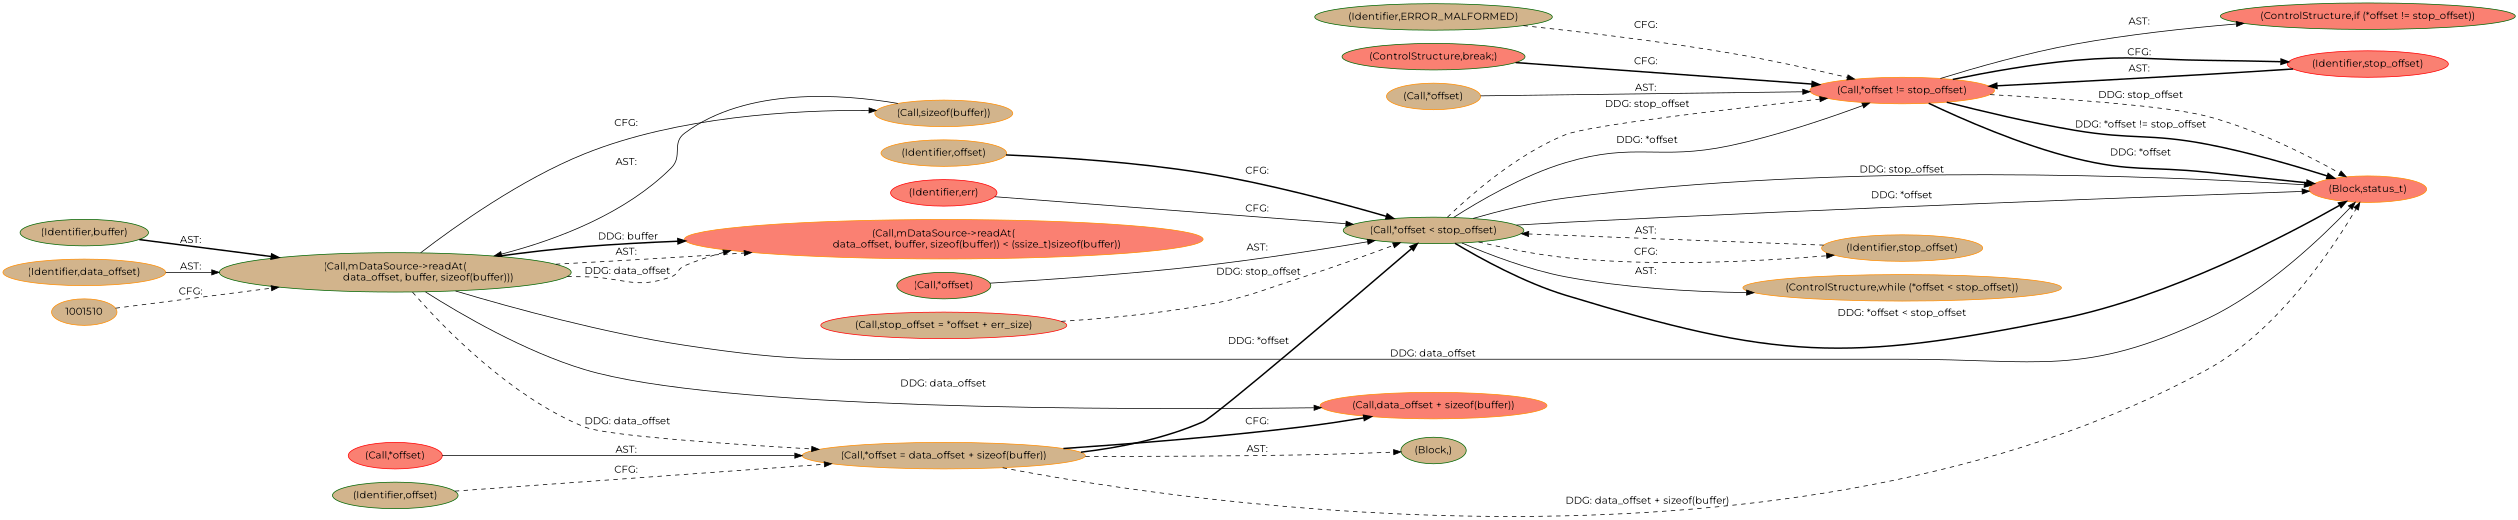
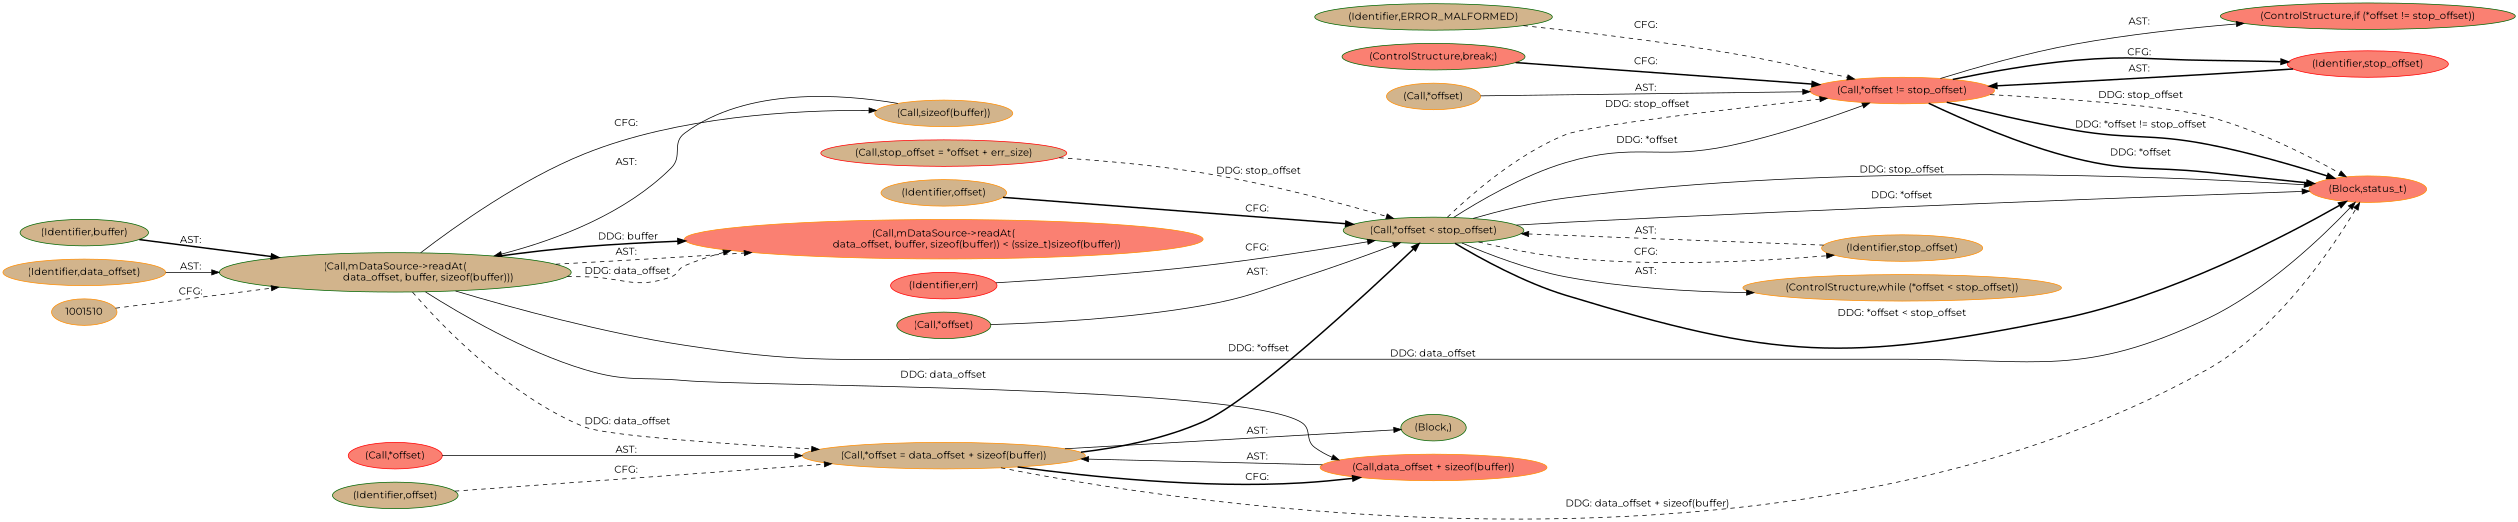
edge "(Call,*offset = data_offset + sizeof(buffer))" -> "(Block,)": style dashed -> solid
edge "(Call,data_offset + sizeof(buffer))" -> "(Call,*offset = data_offset + sizeof(buffer))": added, label "AST:"
